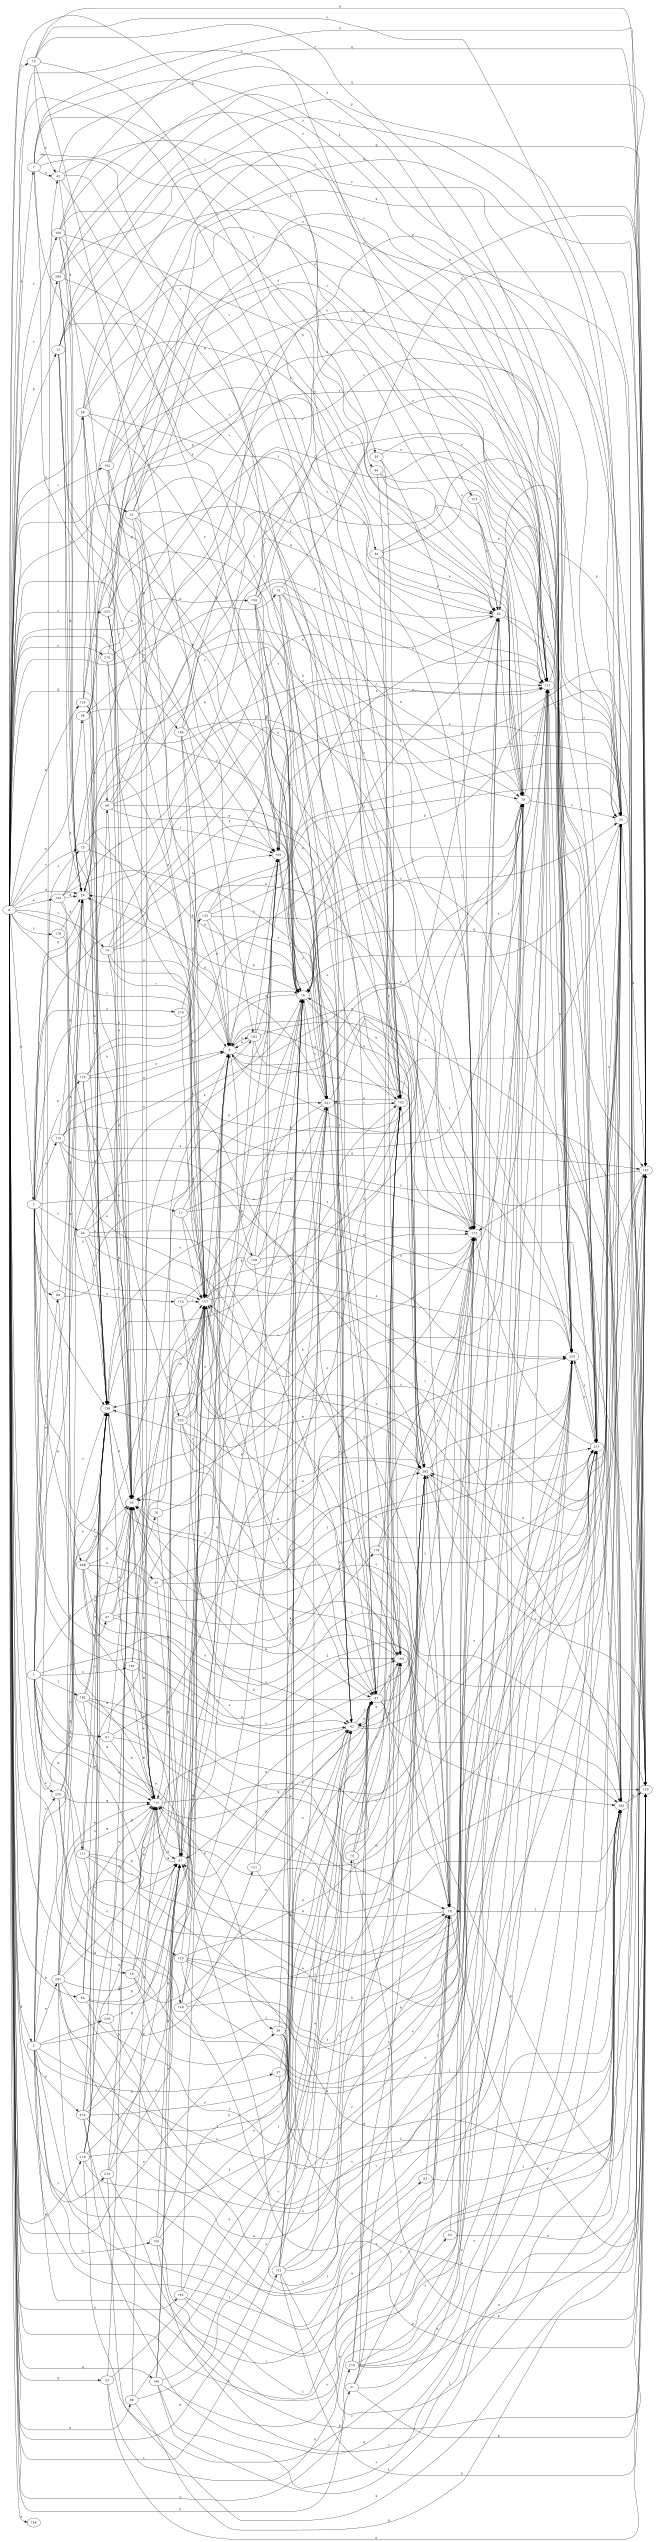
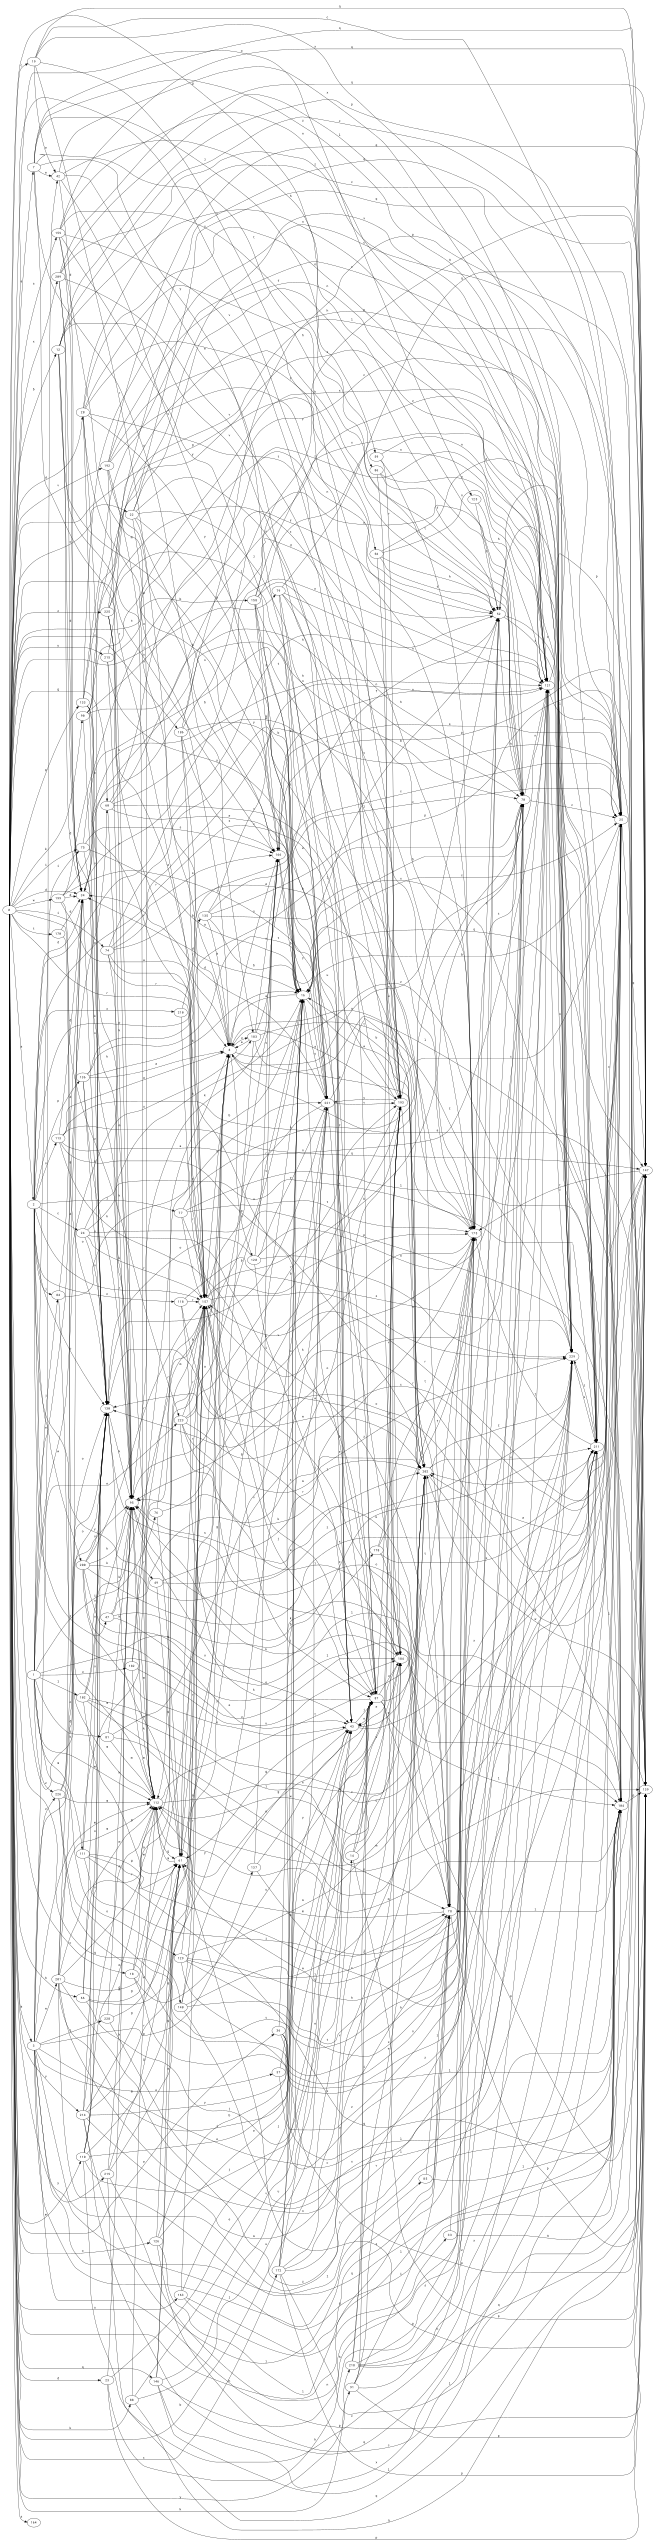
edge "1" -> "36": now "1" -> "223"
